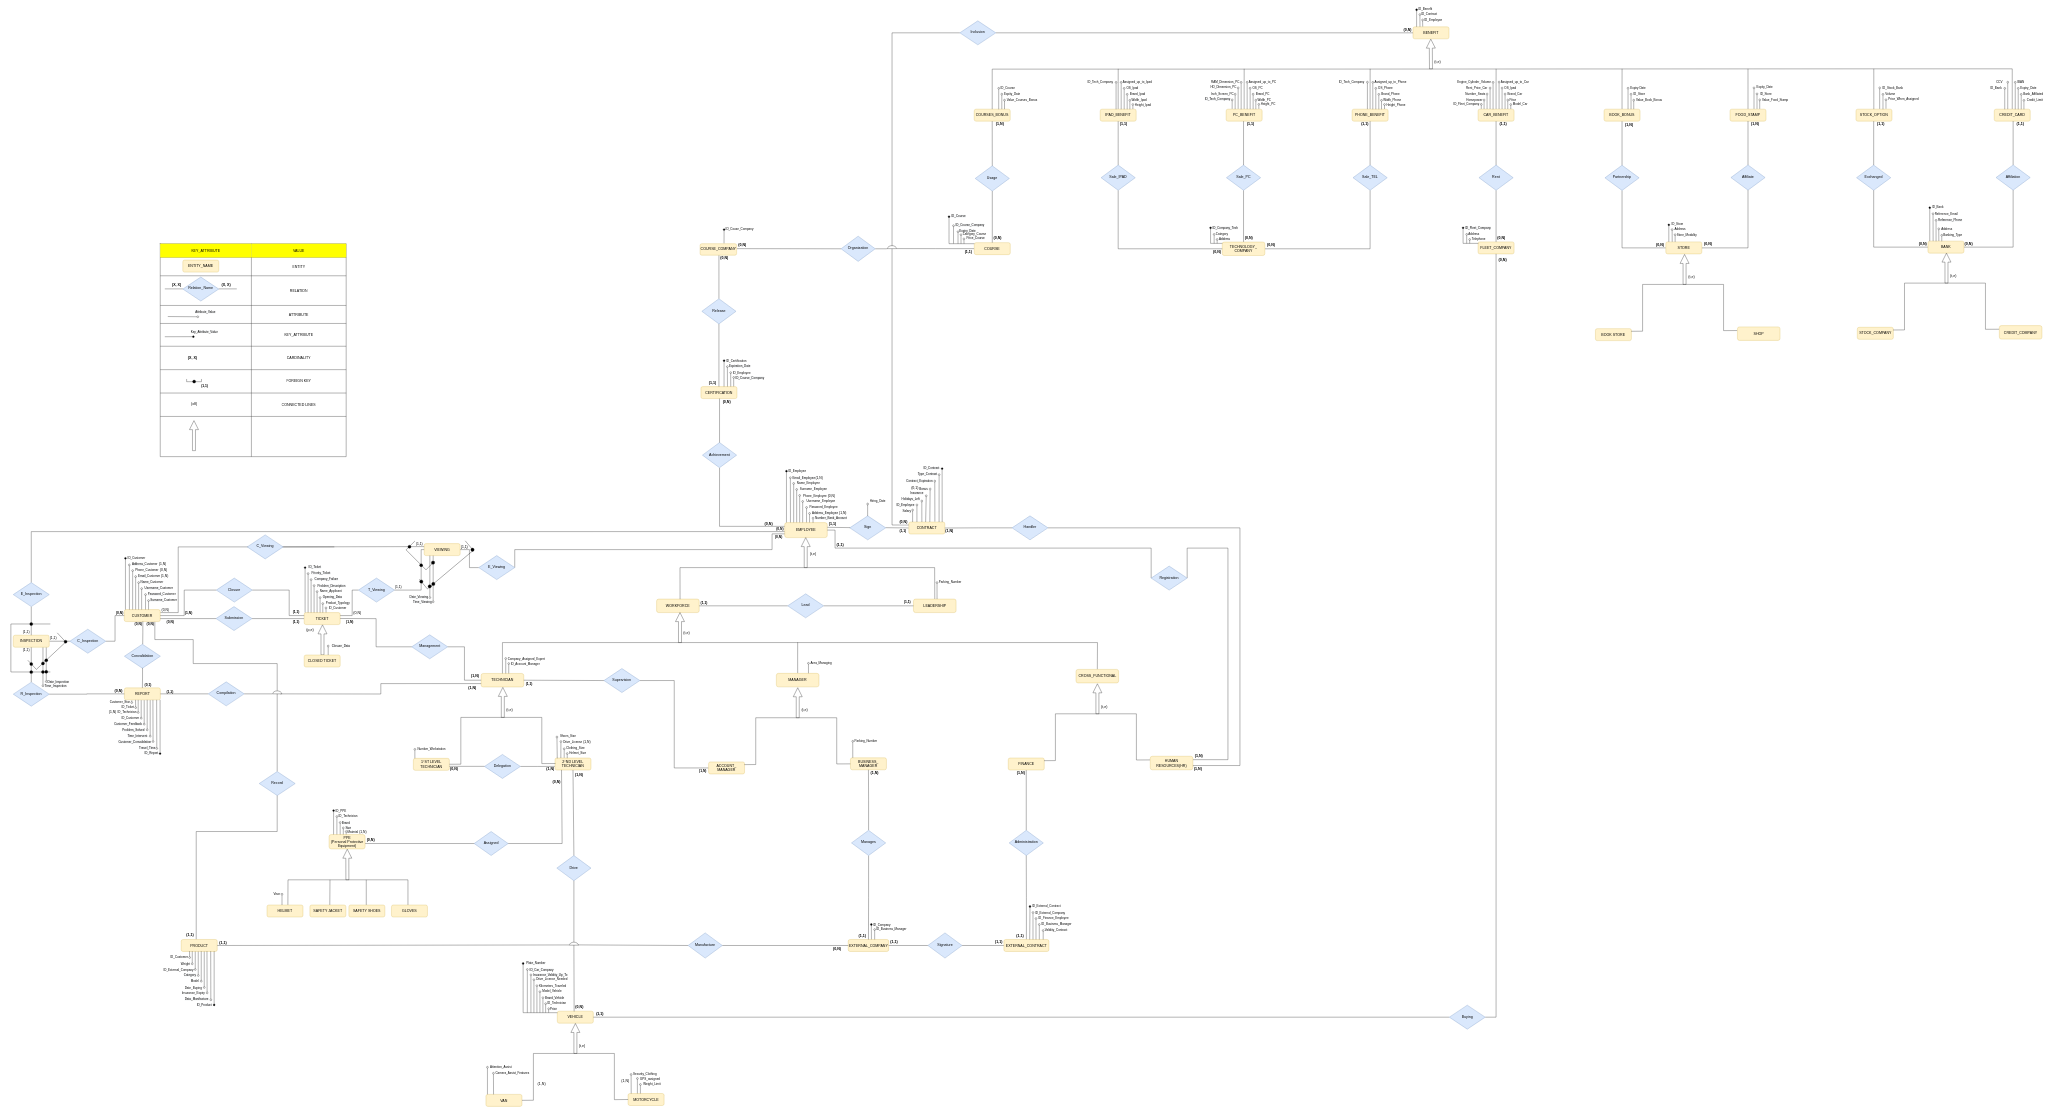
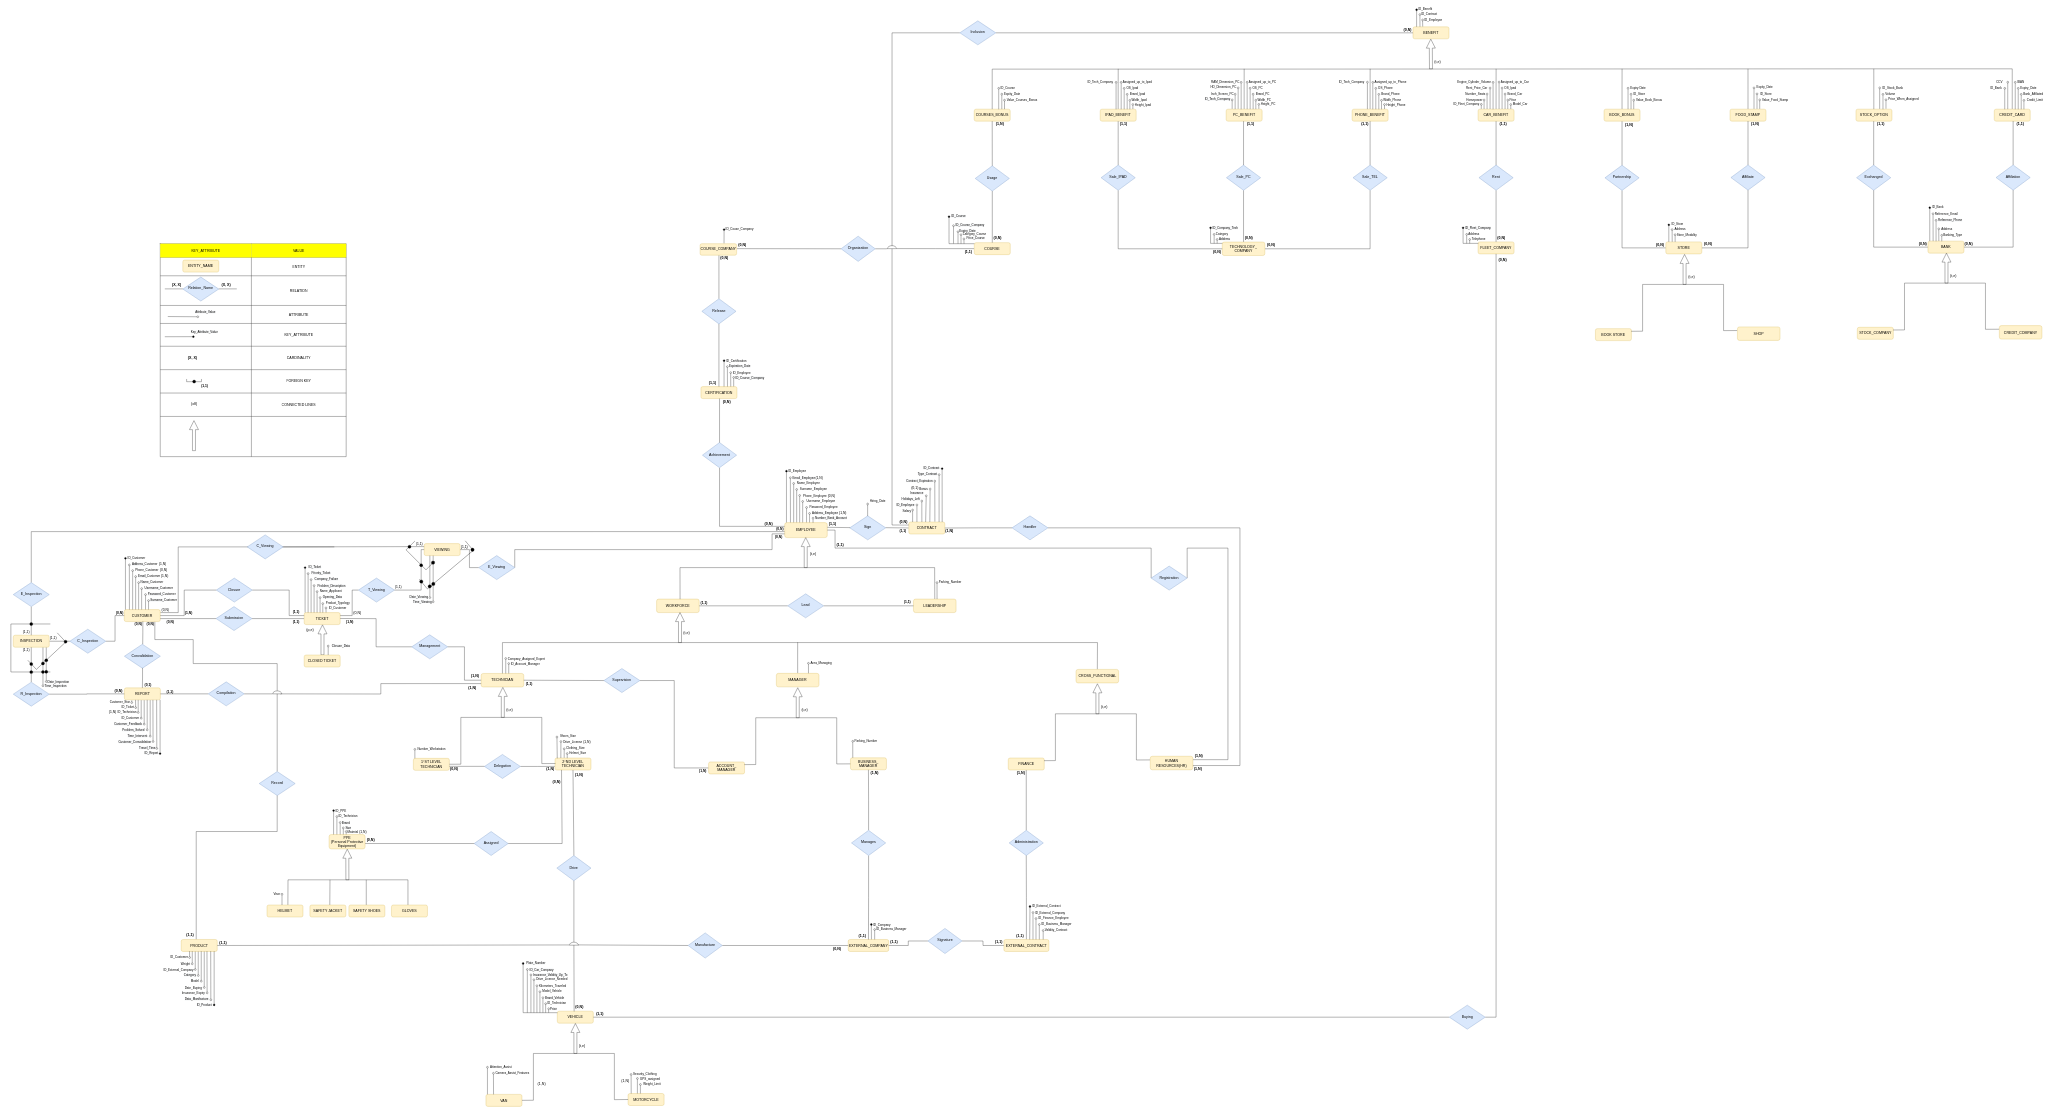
node "Signature": moved (945, 946) -> (945, 941)
